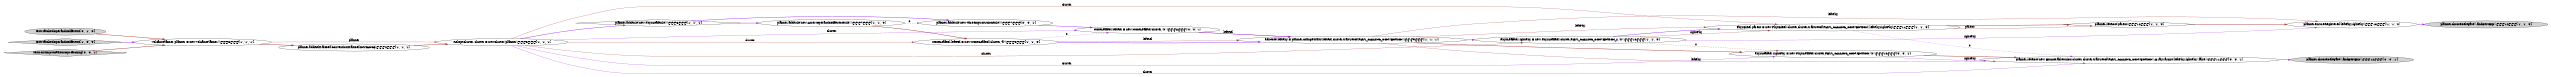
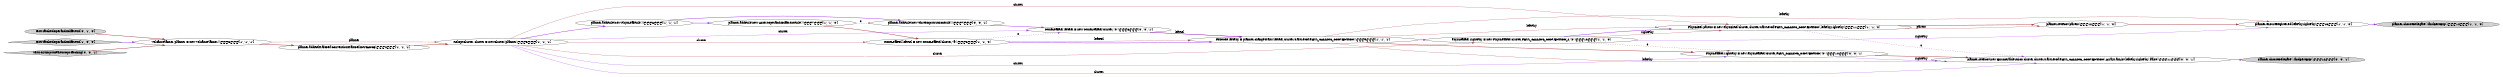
node "planner.addRule(new PhysLeafRule())@@@6@@@['1', '1', '1']": shape diamond -> ellipse
node "planner.setRoot(parent)@@@12@@@['1', '1', '0']": shape diamond -> ellipse
